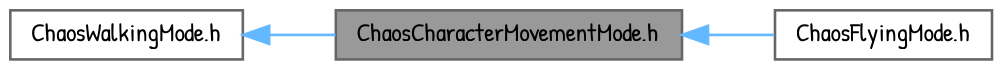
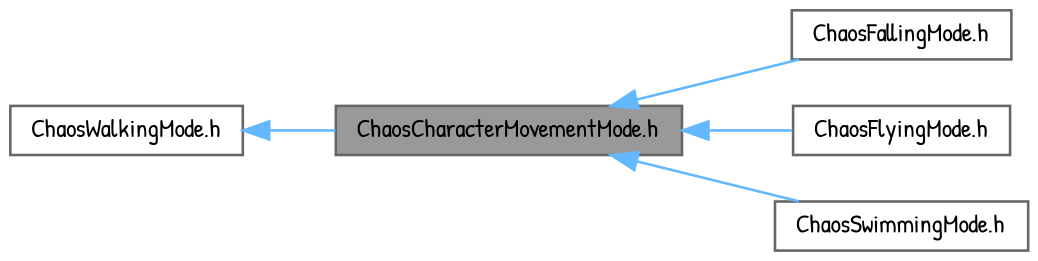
node "ChaosFallingMode.h": added
node "ChaosSwimmingMode.h": added
